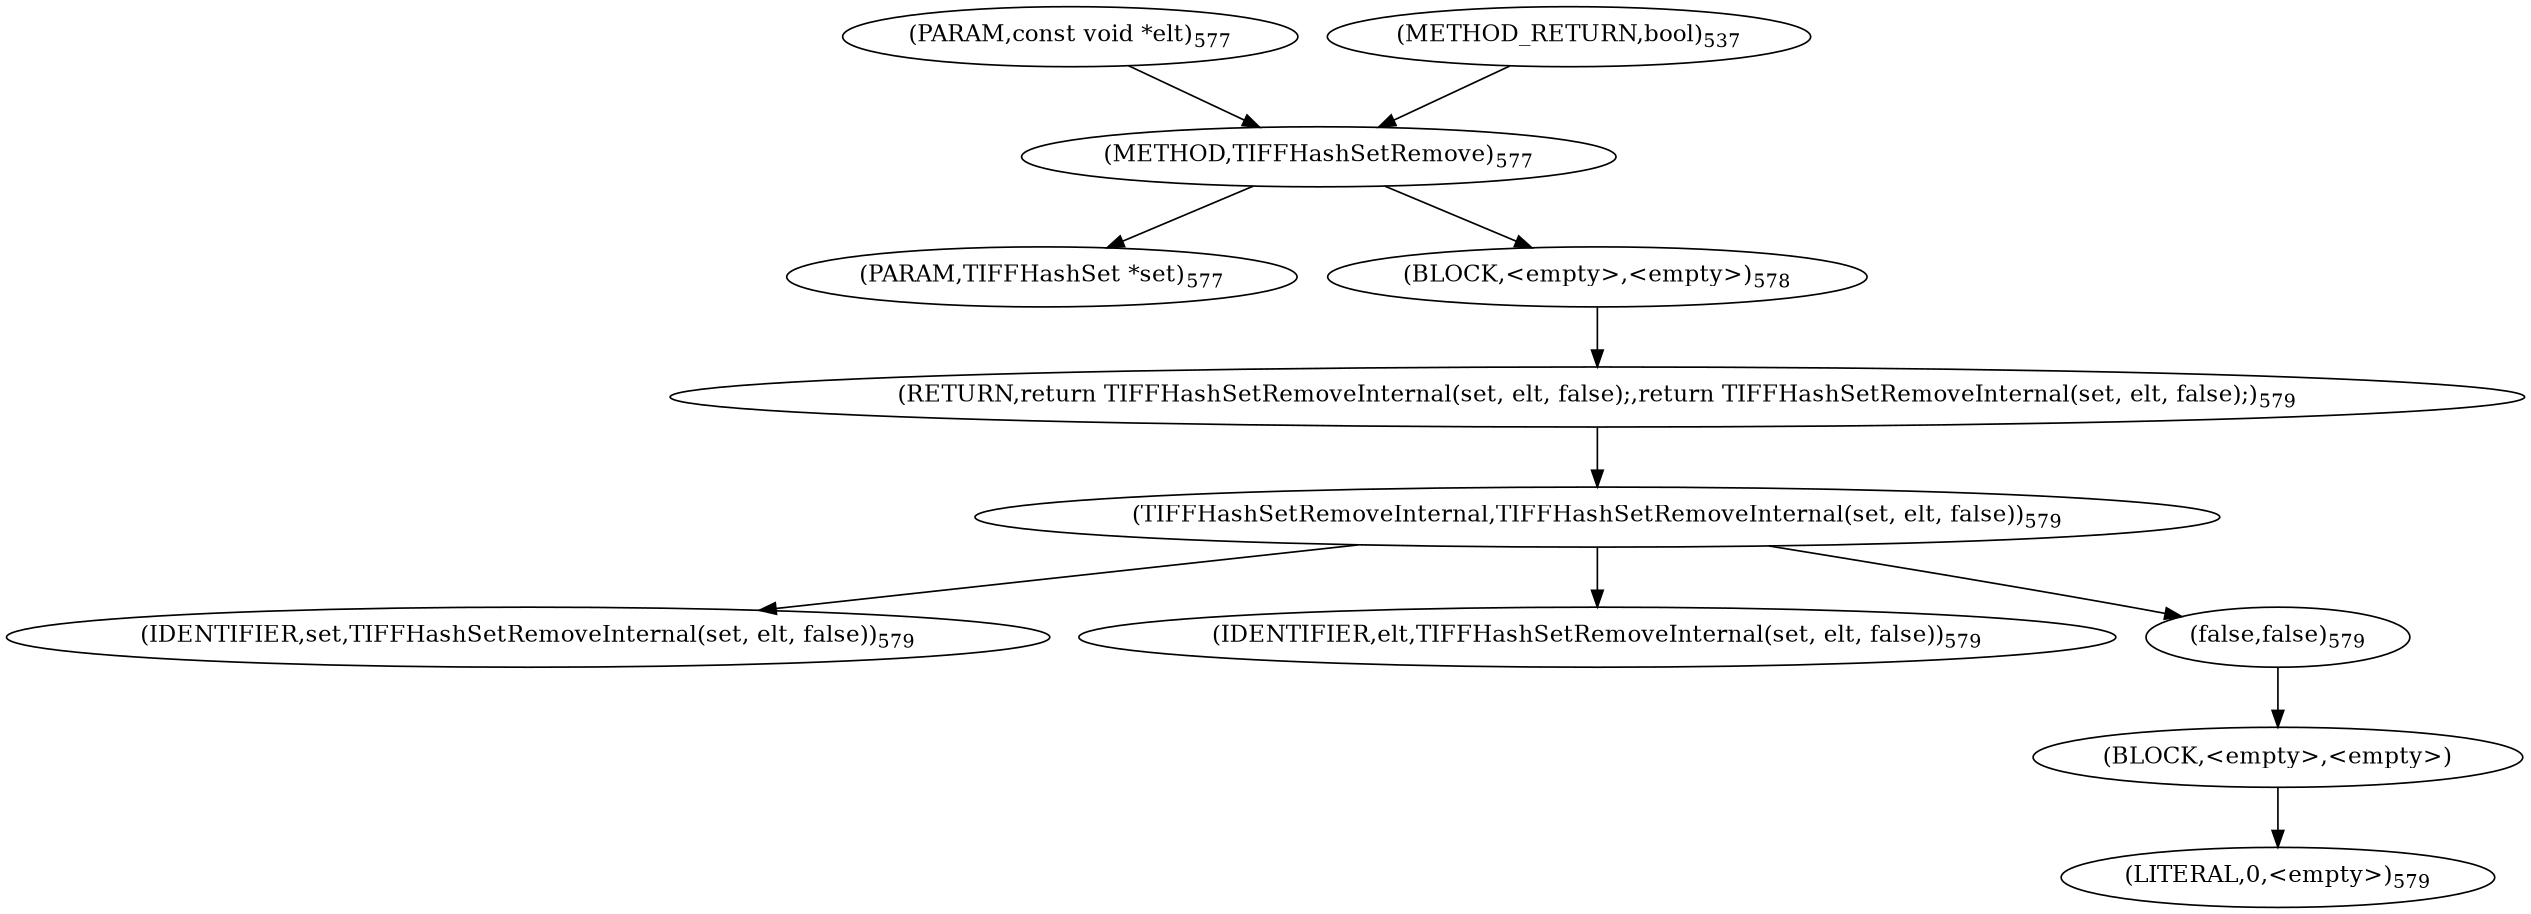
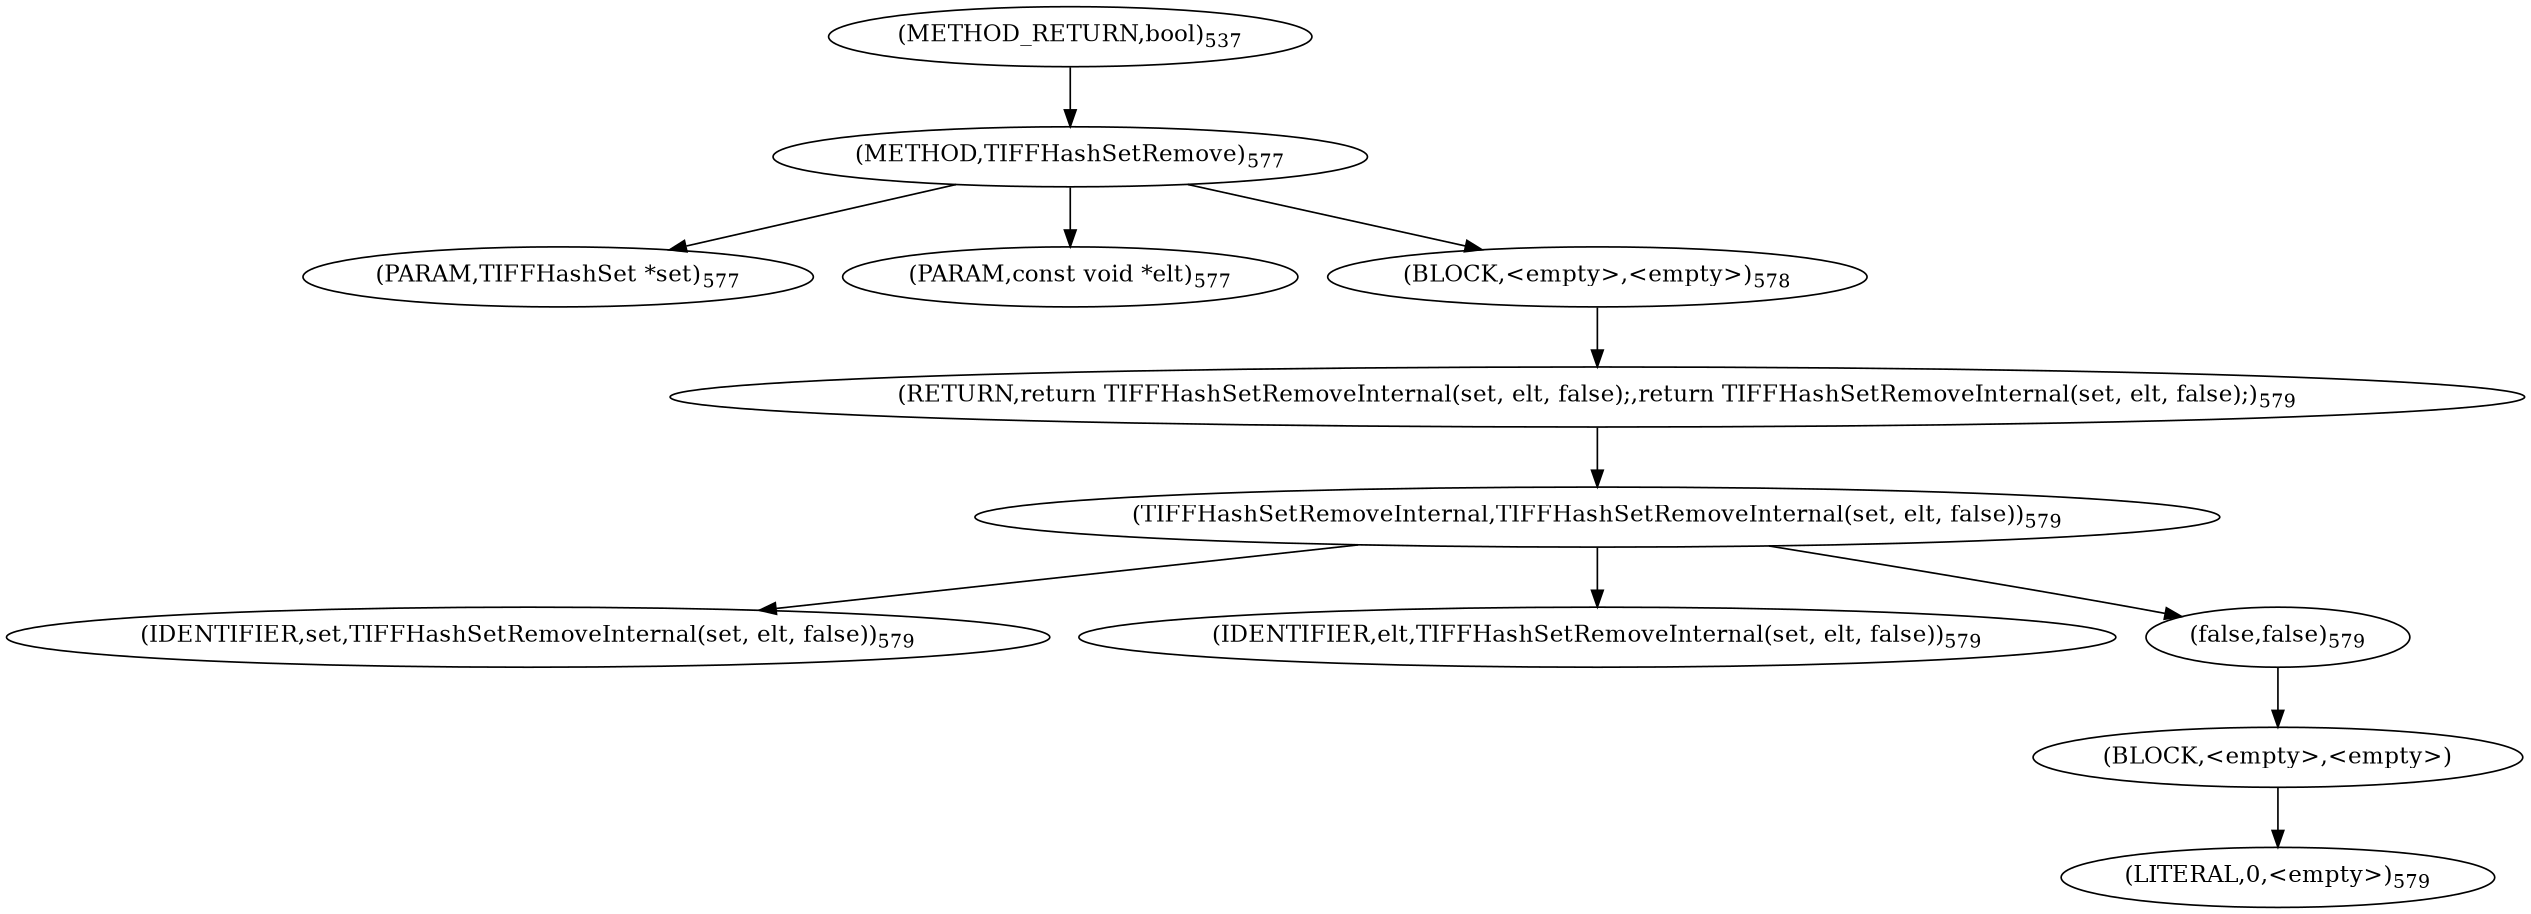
edge "(PARAM,const void *elt)" -> "(METHOD,TIFFHashSetRemove)": reversed
